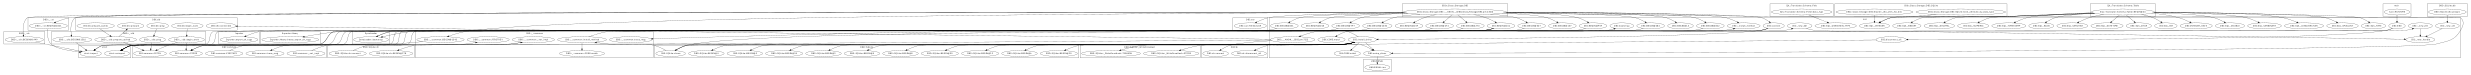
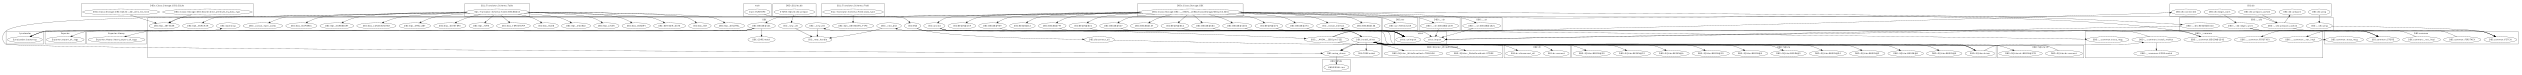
node "DBD::SQLite::db::prepare": label "DBD::SQLite::db::prepare" -> "STORE::SQLite::db::prepare"
node "DBI::_concat_hash_sorted": added
